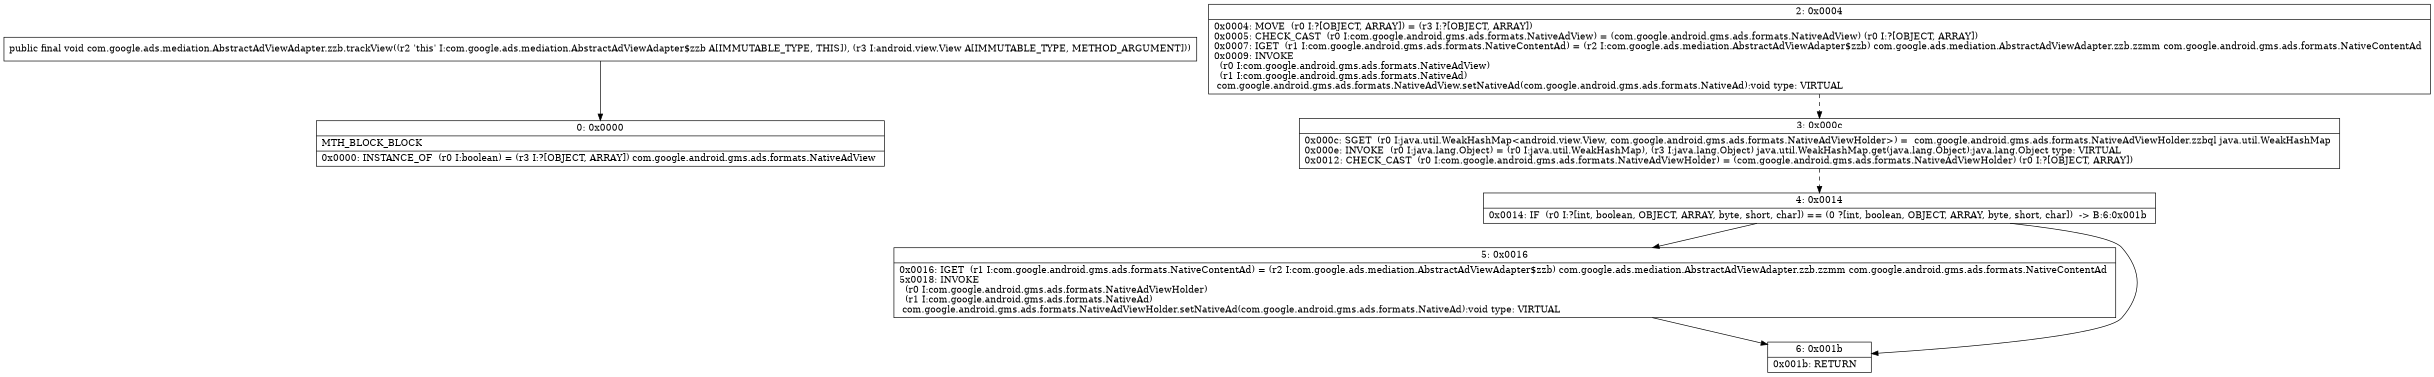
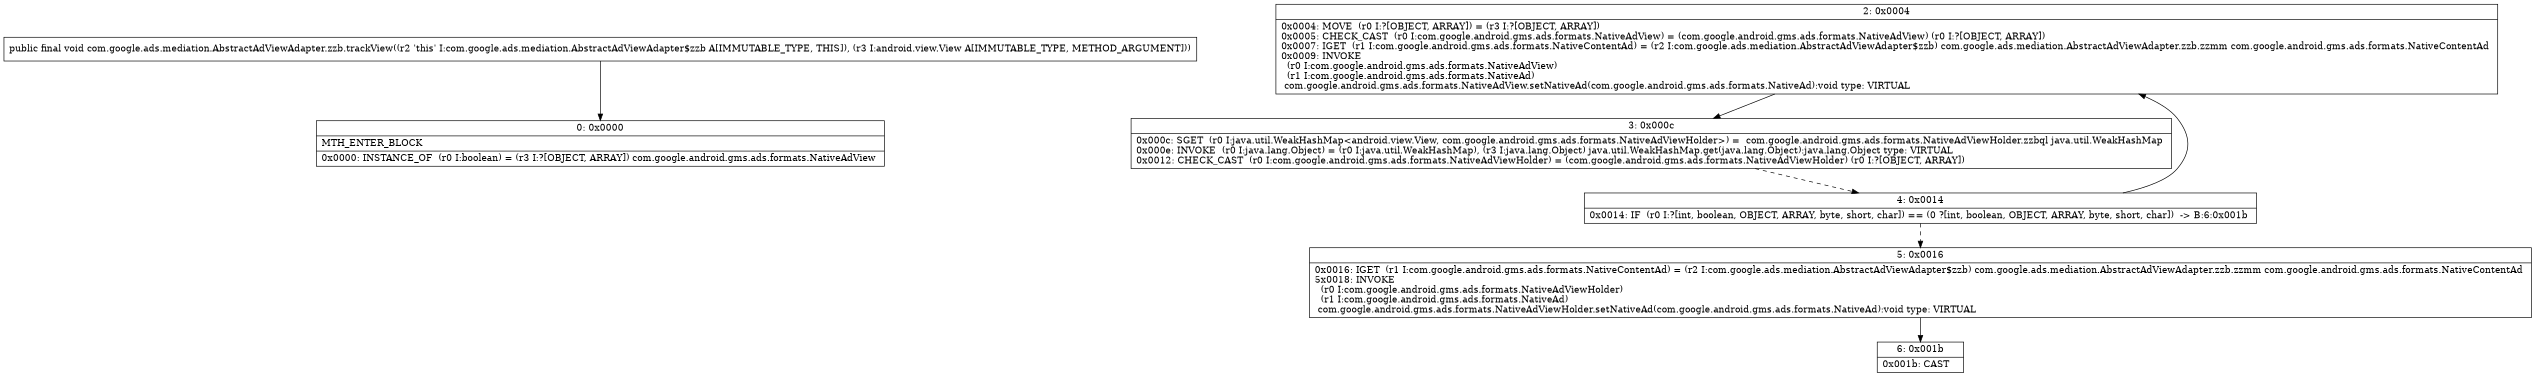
edge "2: 0x0004" -> "3: 0x000c": style dashed -> solid
node "0: 0x0000": text "MTH_BLOCK_BLOCK" -> "MTH_ENTER_BLOCK"
edge "4: 0x0014" -> "5: 0x0016": style solid -> dashed
edge "4: 0x0014" -> "6: 0x001b": now "4: 0x0014" -> "2: 0x0004"
node "6: 0x001b": text "0x001b: RETURN" -> "0x001b: CAST"
